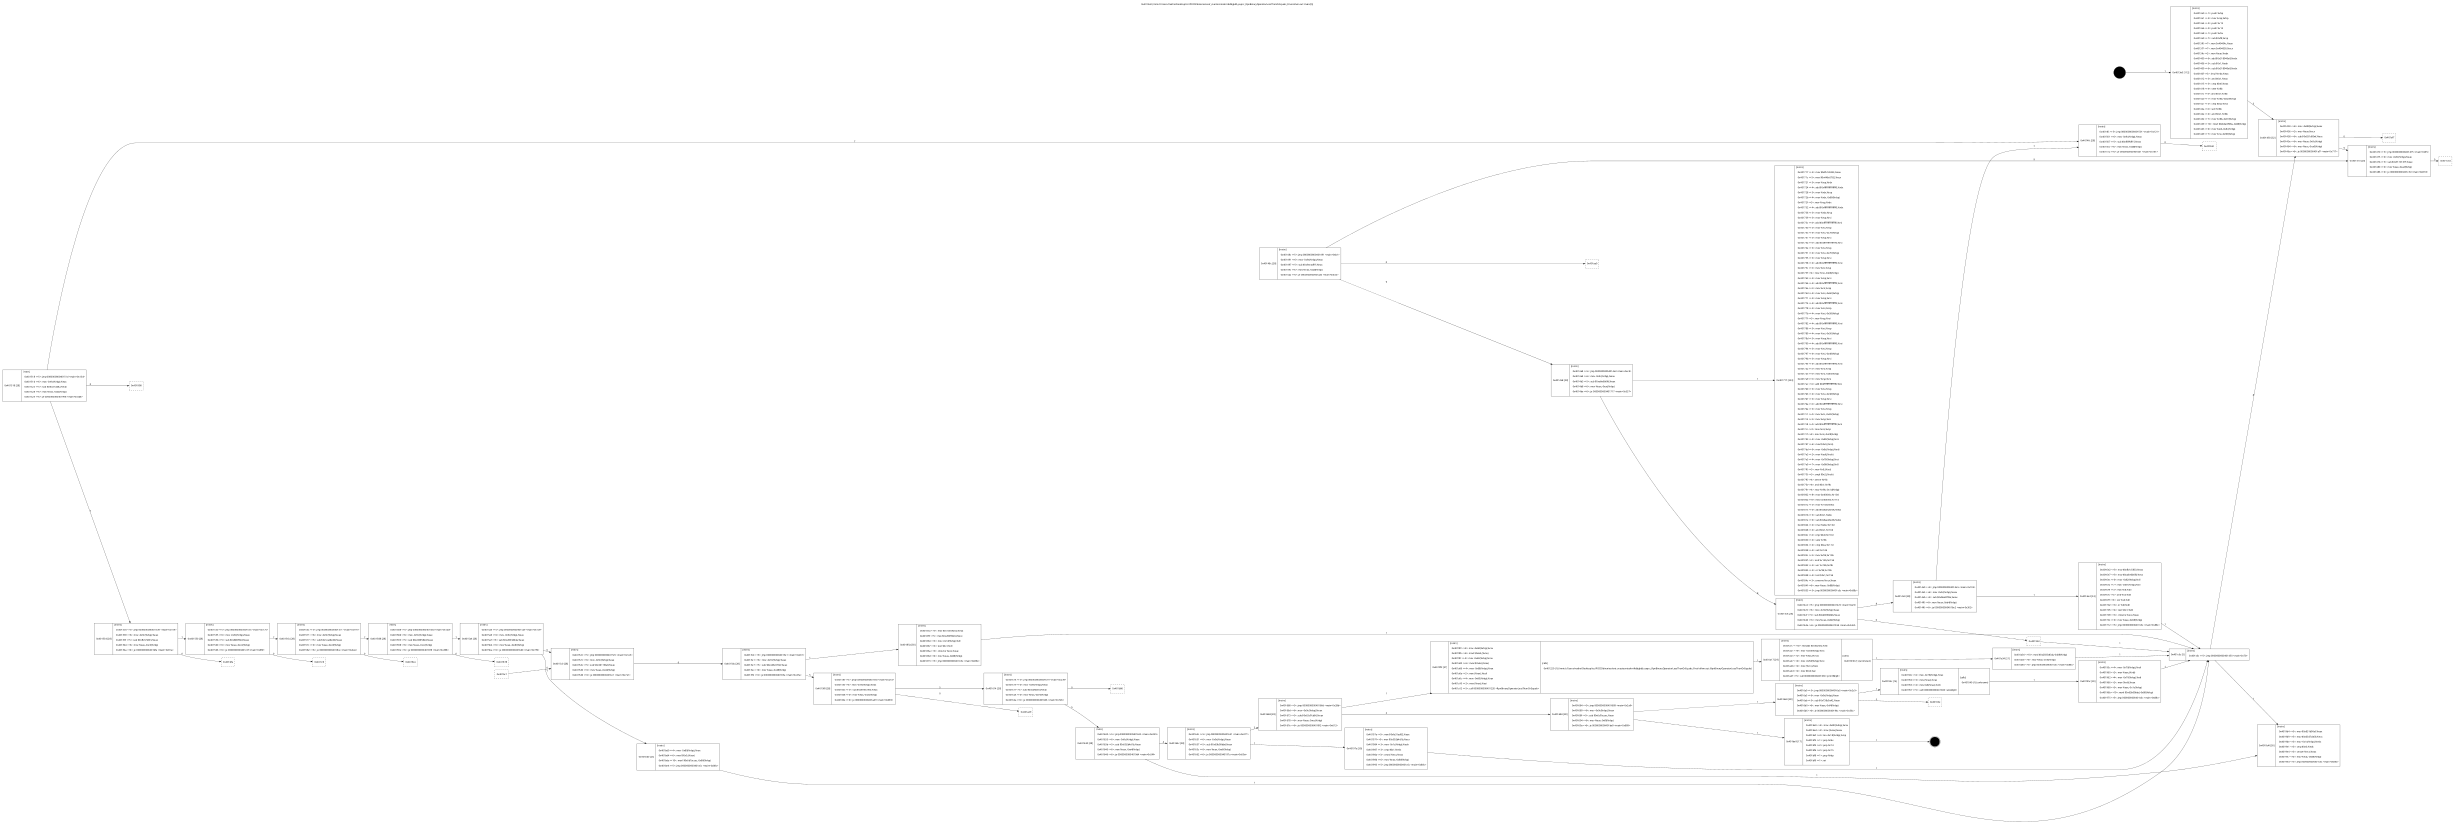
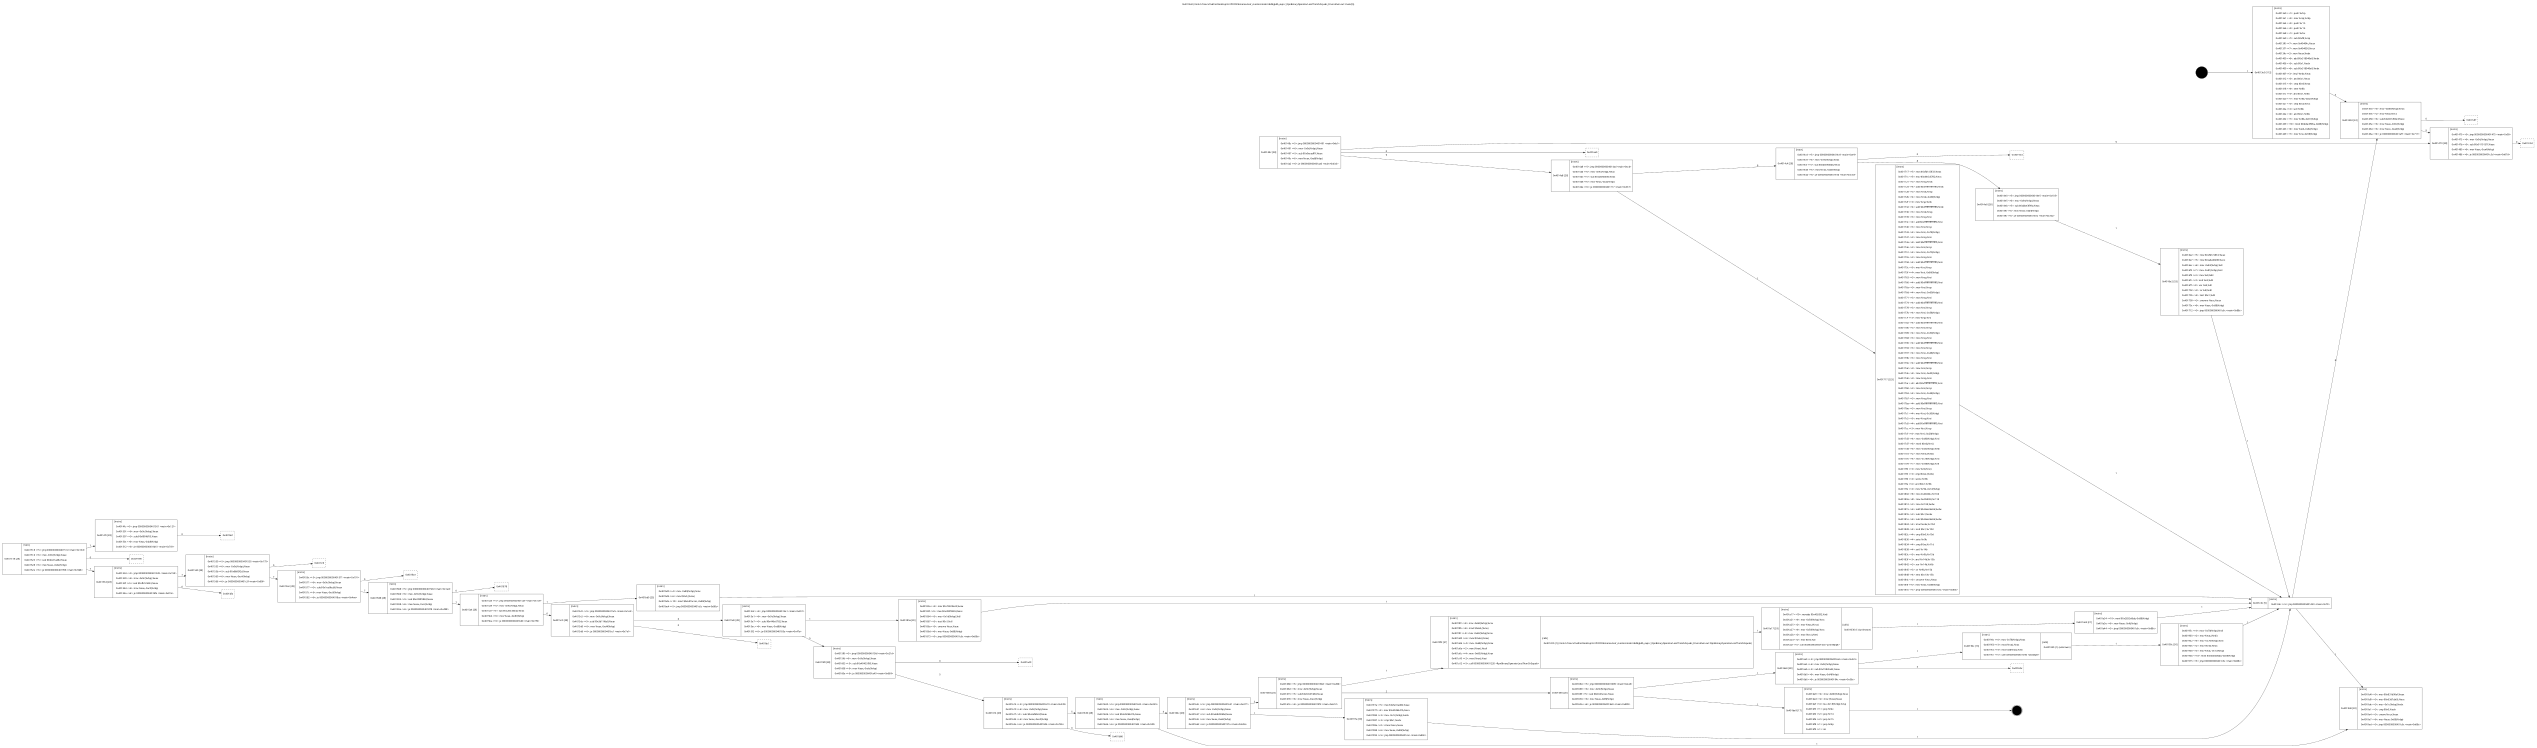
edge "0x4014e0 [28]" -> "0x4014fc [28]": removed, label "7"
edge "0x40193d" -> "0x401c6c [5]": now "0x401717 [323]" -> "0x401c6c [5]"
edge "0x401bc1" -> "0x4015c0 [28]": reversed
